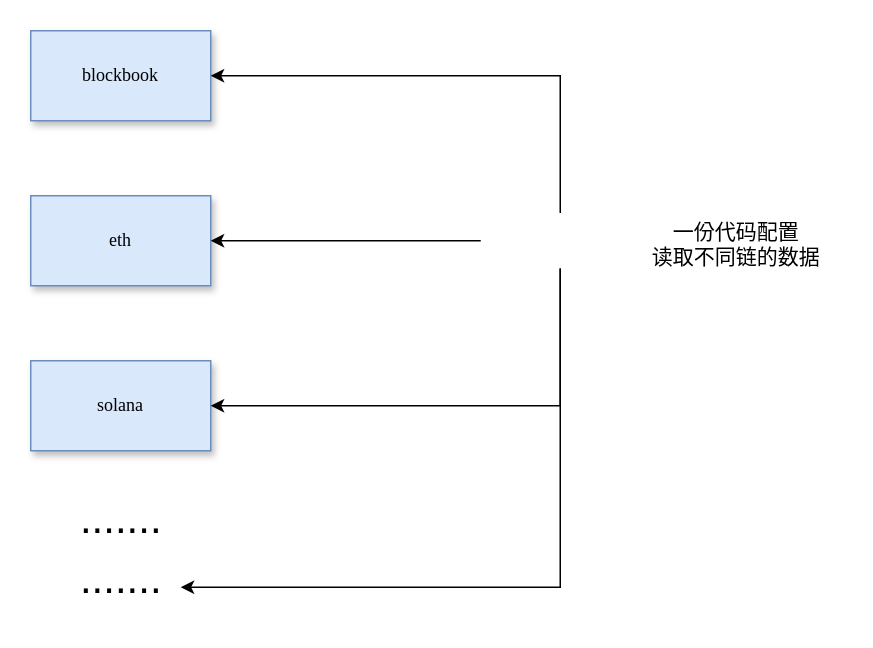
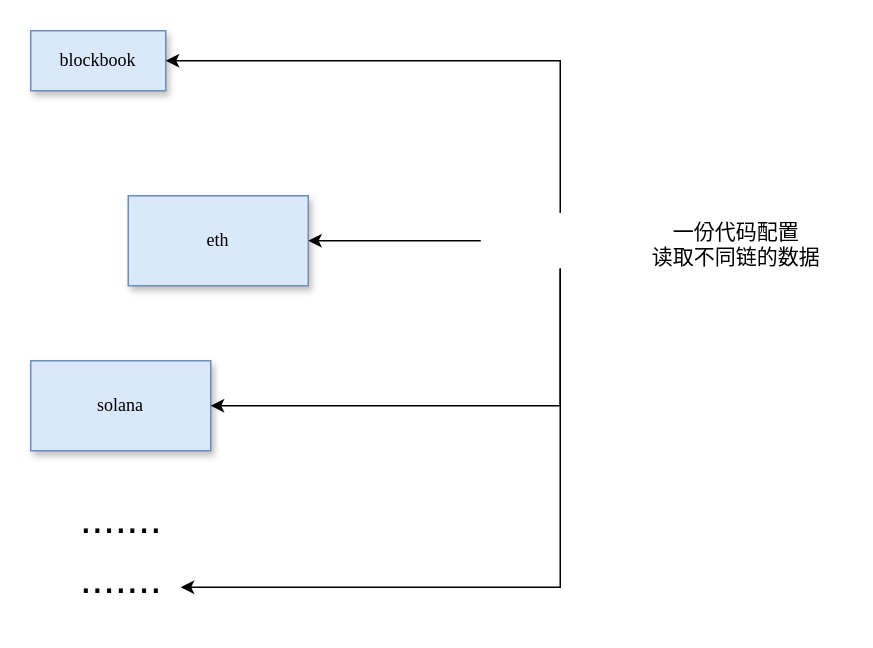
node "blockbook": size 180x90 -> 135x60
node "eth": moved (121, 241) -> (218, 241)
